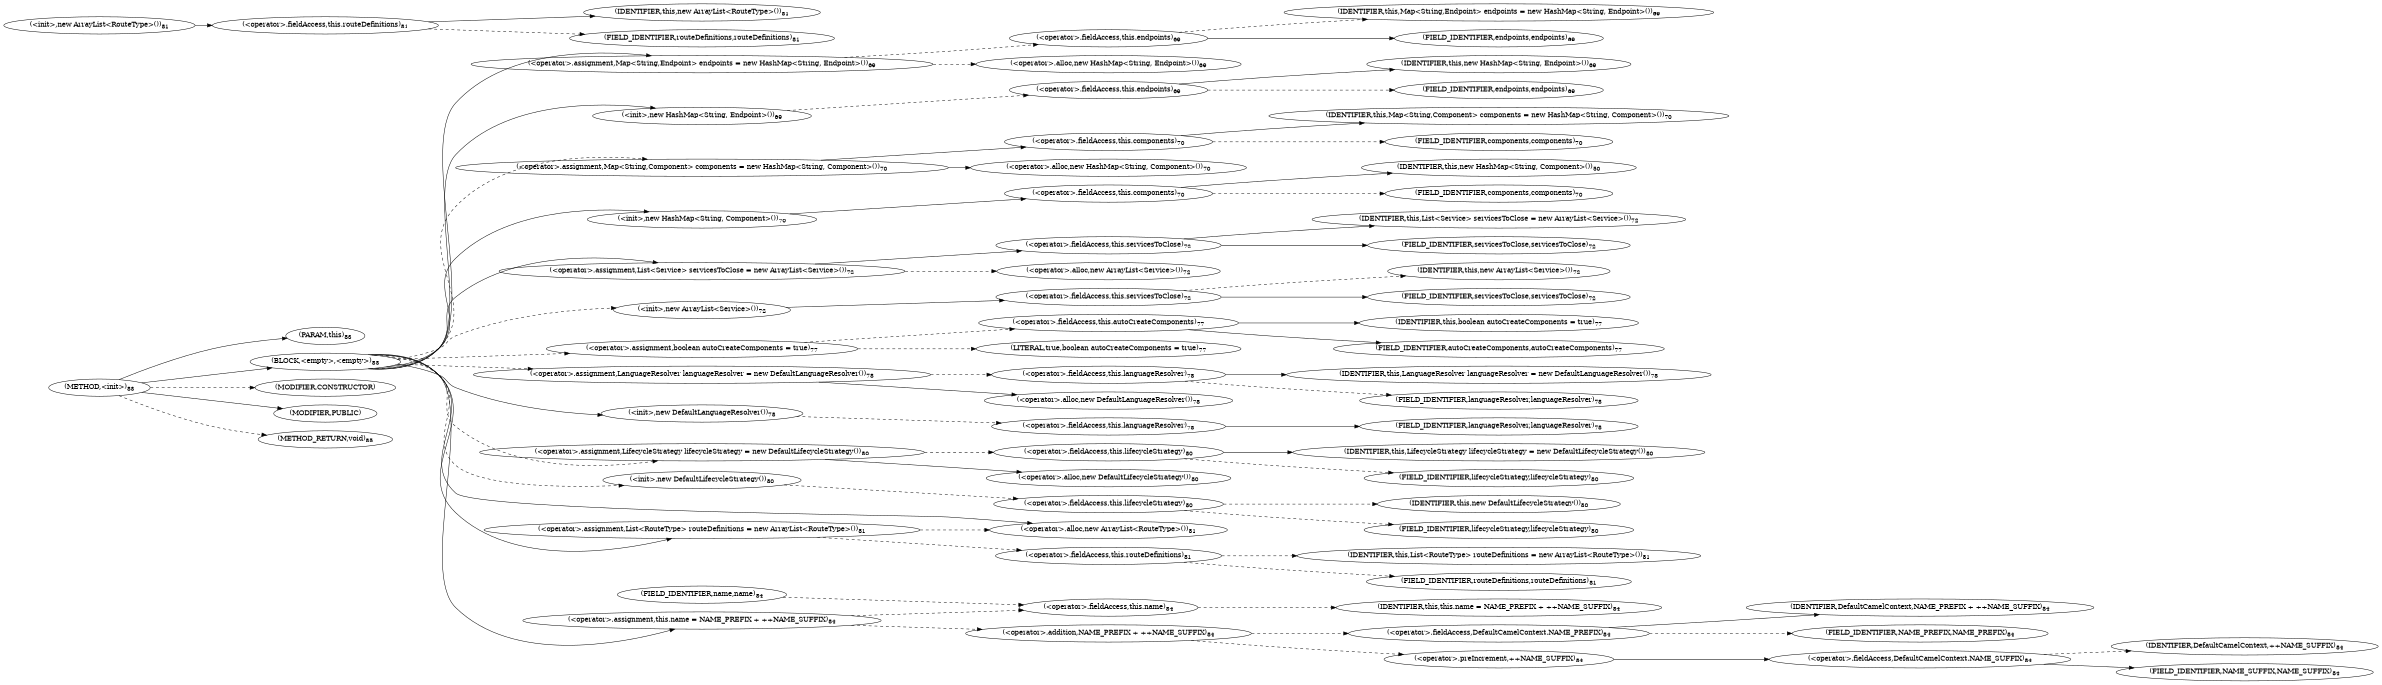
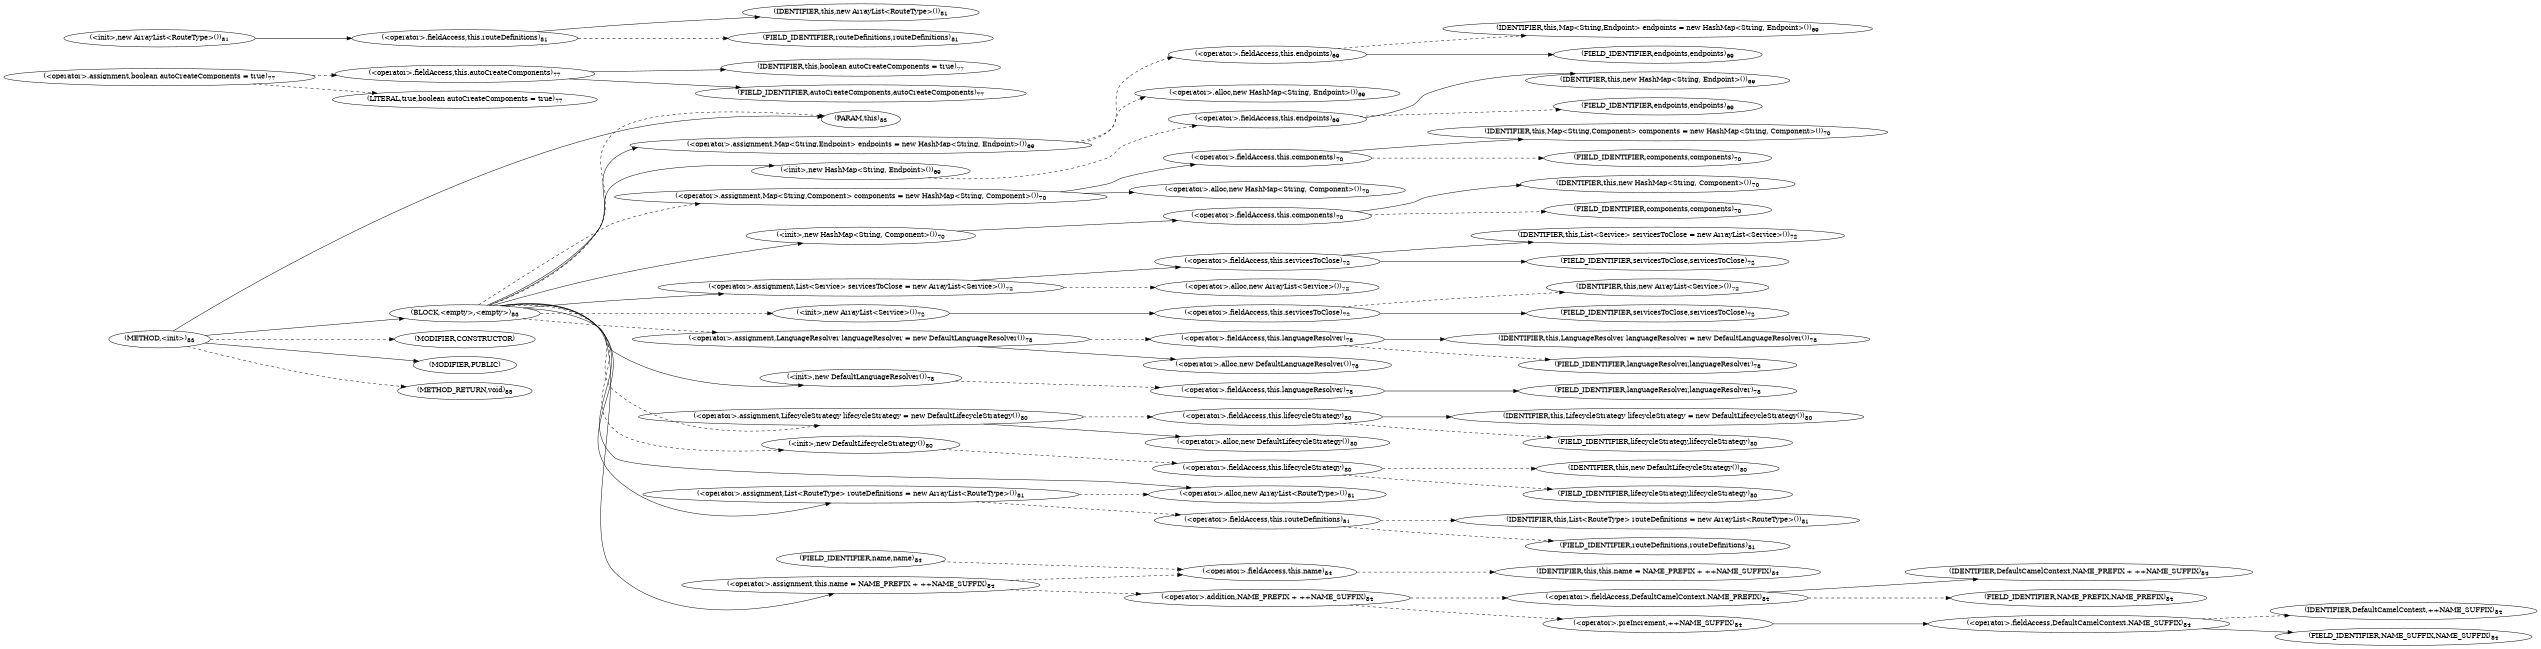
node "(IDENTIFIER,this,new HashMap<String, Component>())": text "50" -> "70"
edge "(BLOCK,<empty>,<empty>)" -> "(<operator>.assignment,boolean autoCreateComponents = true)": now "(BLOCK,<empty>,<empty>)" -> "(PARAM,this)"
